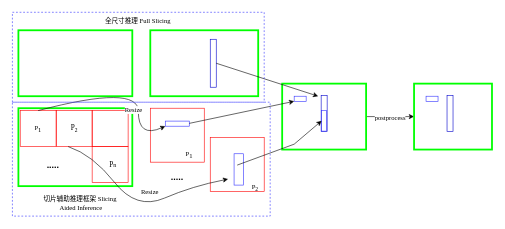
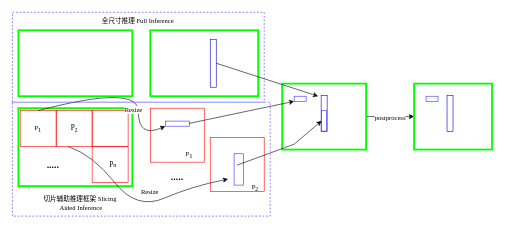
node "全尺寸推理 Full Slicing": label "全尺寸推理 Full Slicing" -> "全尺寸推理 Full Inference"
